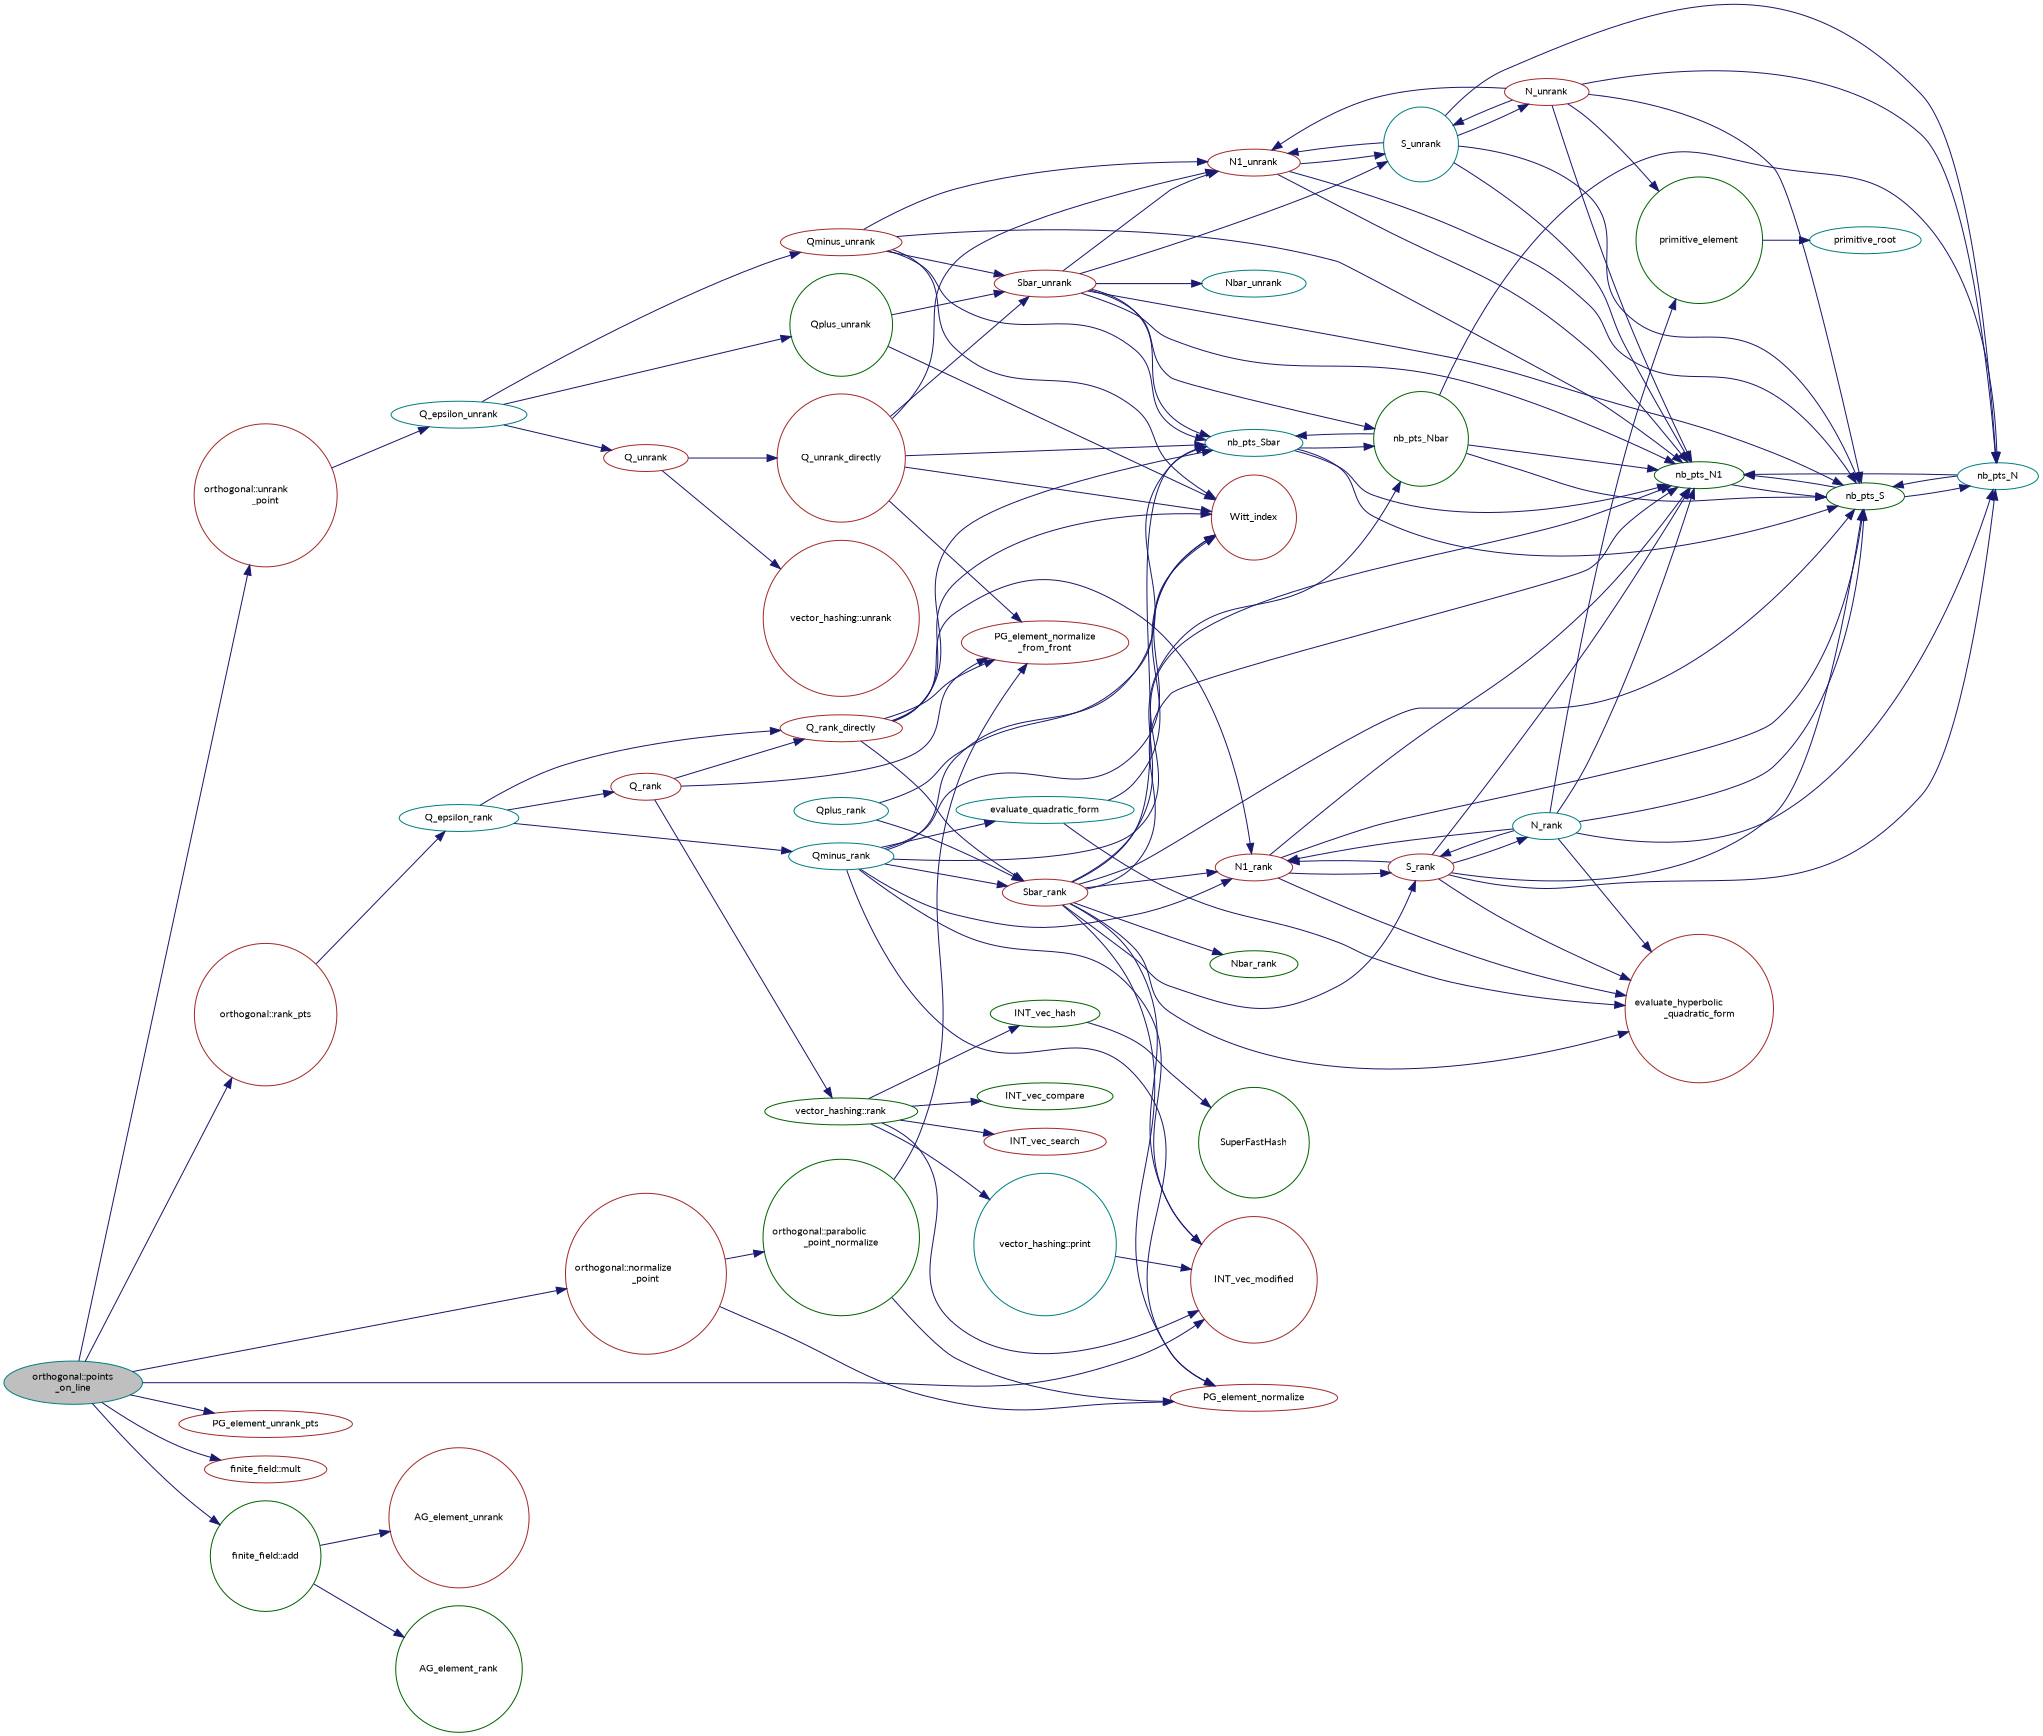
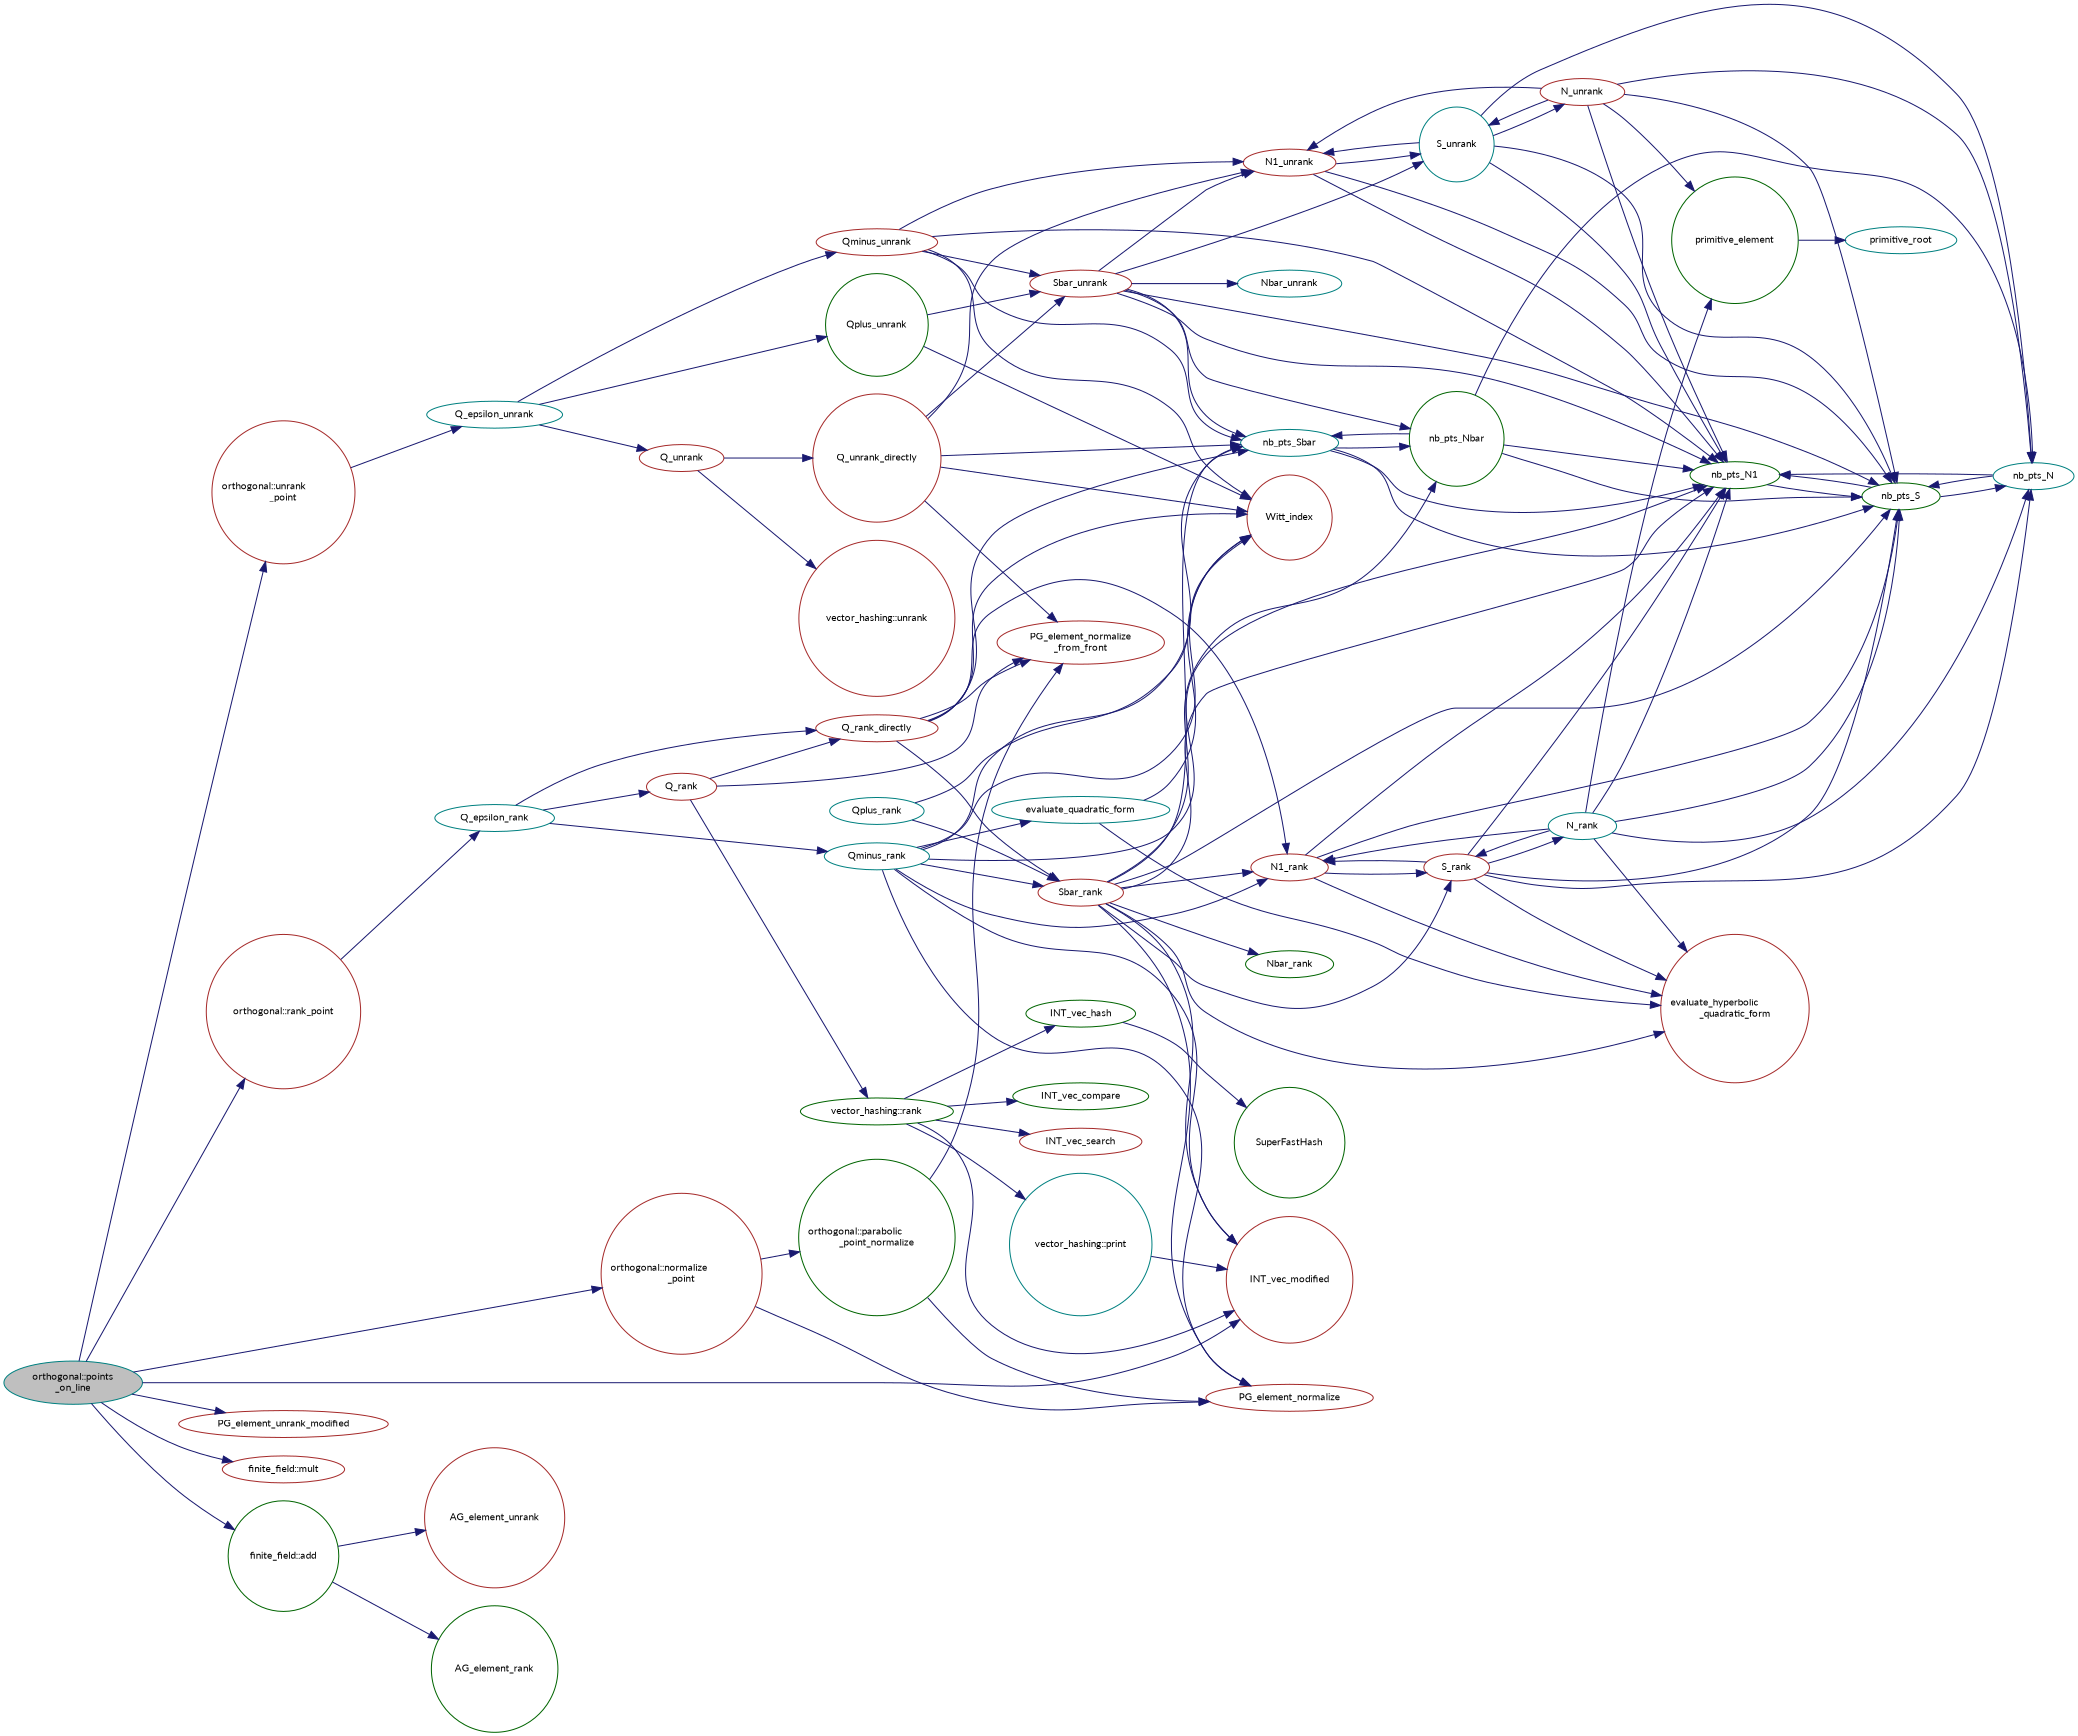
node "orthogonal::rank_pts": label "orthogonal::rank_pts" -> "orthogonal::rank_point"
node "PG_element_unrank_pts": label "PG_element_unrank_pts" -> "PG_element_unrank_modified"
